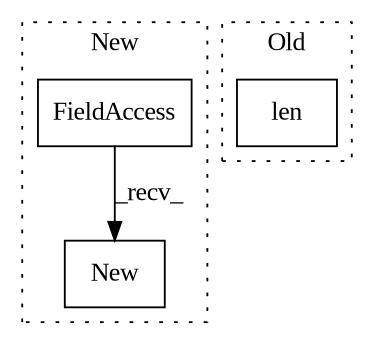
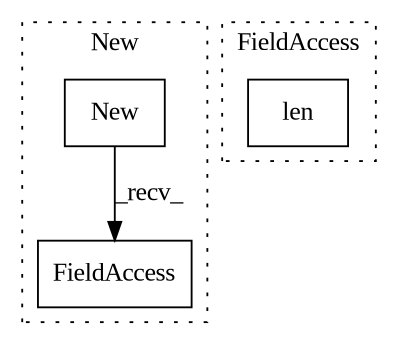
cluster "Old": label "Old" -> "FieldAccess"
edge "FieldAccess" -> "New": reversed
